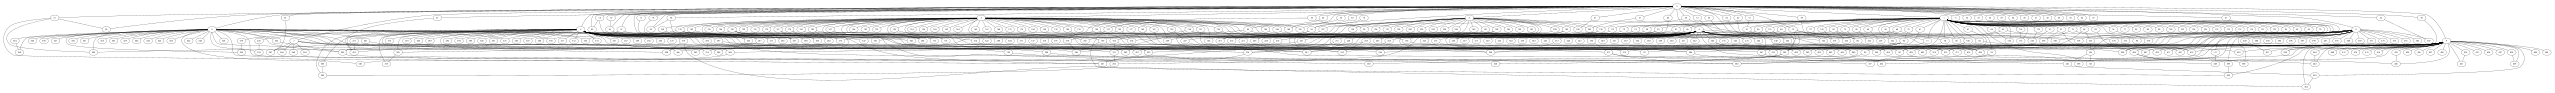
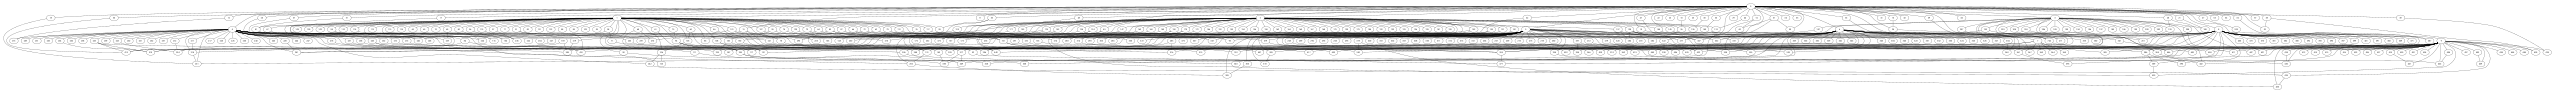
edge "0" -- "16": added
edge "3" -- "205": removed
